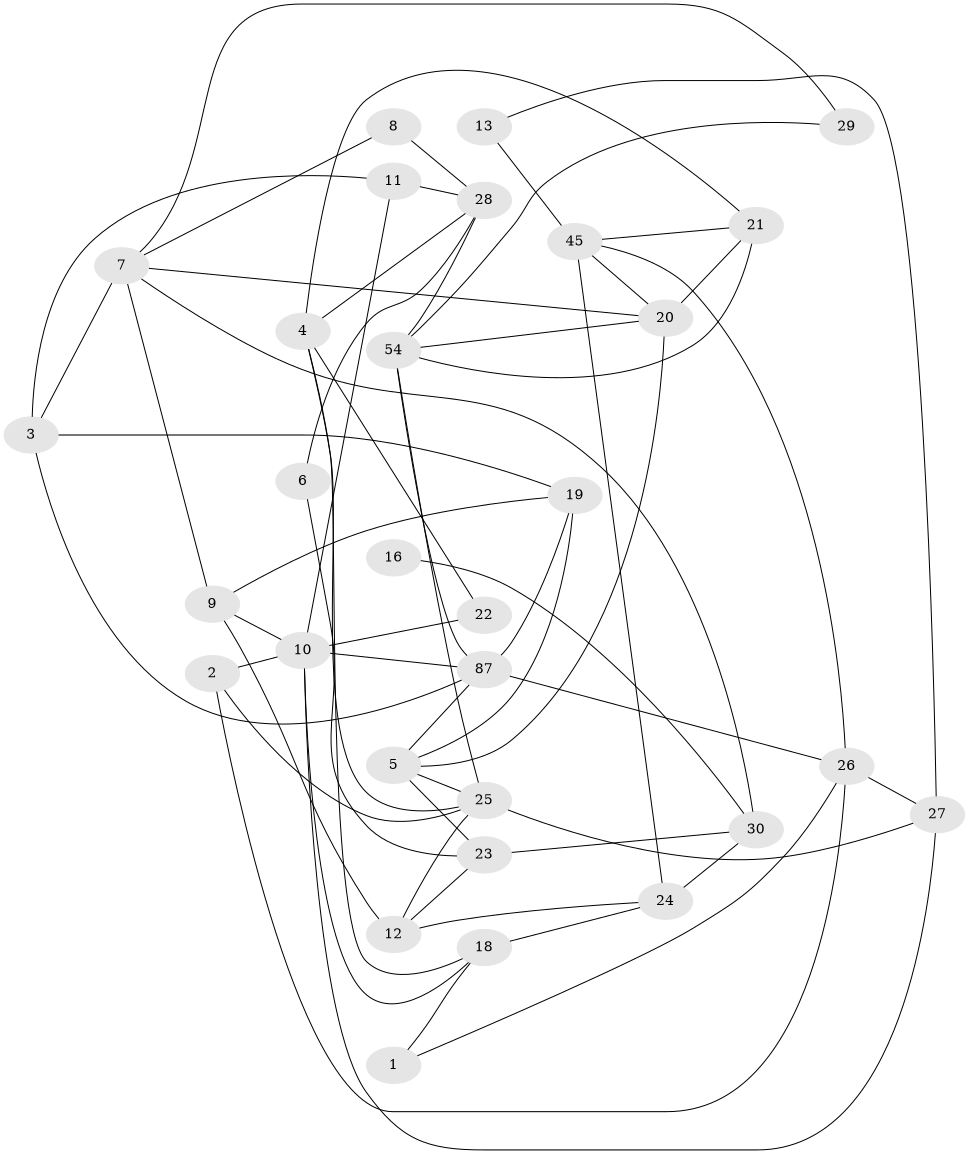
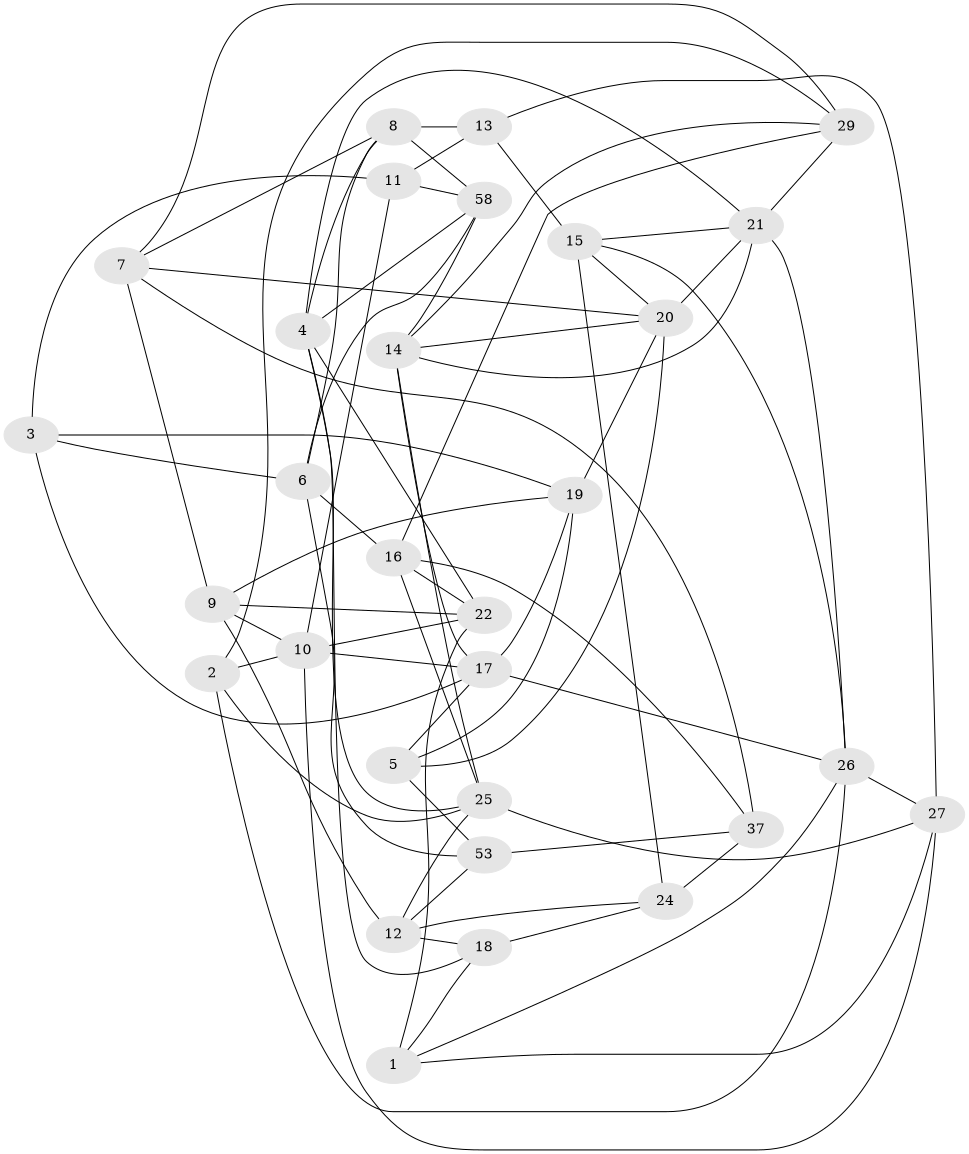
edge "29" -- "2": added
edge "8" -- "13": added
edge "13" -- "11": added
edge "29" -- "21": added
node "28": label "28" -> "58"
edge "8" -- "4": added
node "45": label "45" -> "15"
edge "29" -- "16": added
edge "8" -- "6": added
edge "7" -- "3": now "6" -- "3"
node "54": label "54" -> "14"
edge "20" -- "19": added
edge "21" -- "26": added
edge "6" -- "16": added
edge "16" -- "22": added
edge "9" -- "22": added
node "87": label "87" -> "17"
edge "5" -- "25": now "16" -- "25"
node "30": label "30" -> "37"
edge "22" -- "1": added
node "23": label "23" -> "53"
edge "10" -- "18": now "12" -- "18"
edge "27" -- "1": added
